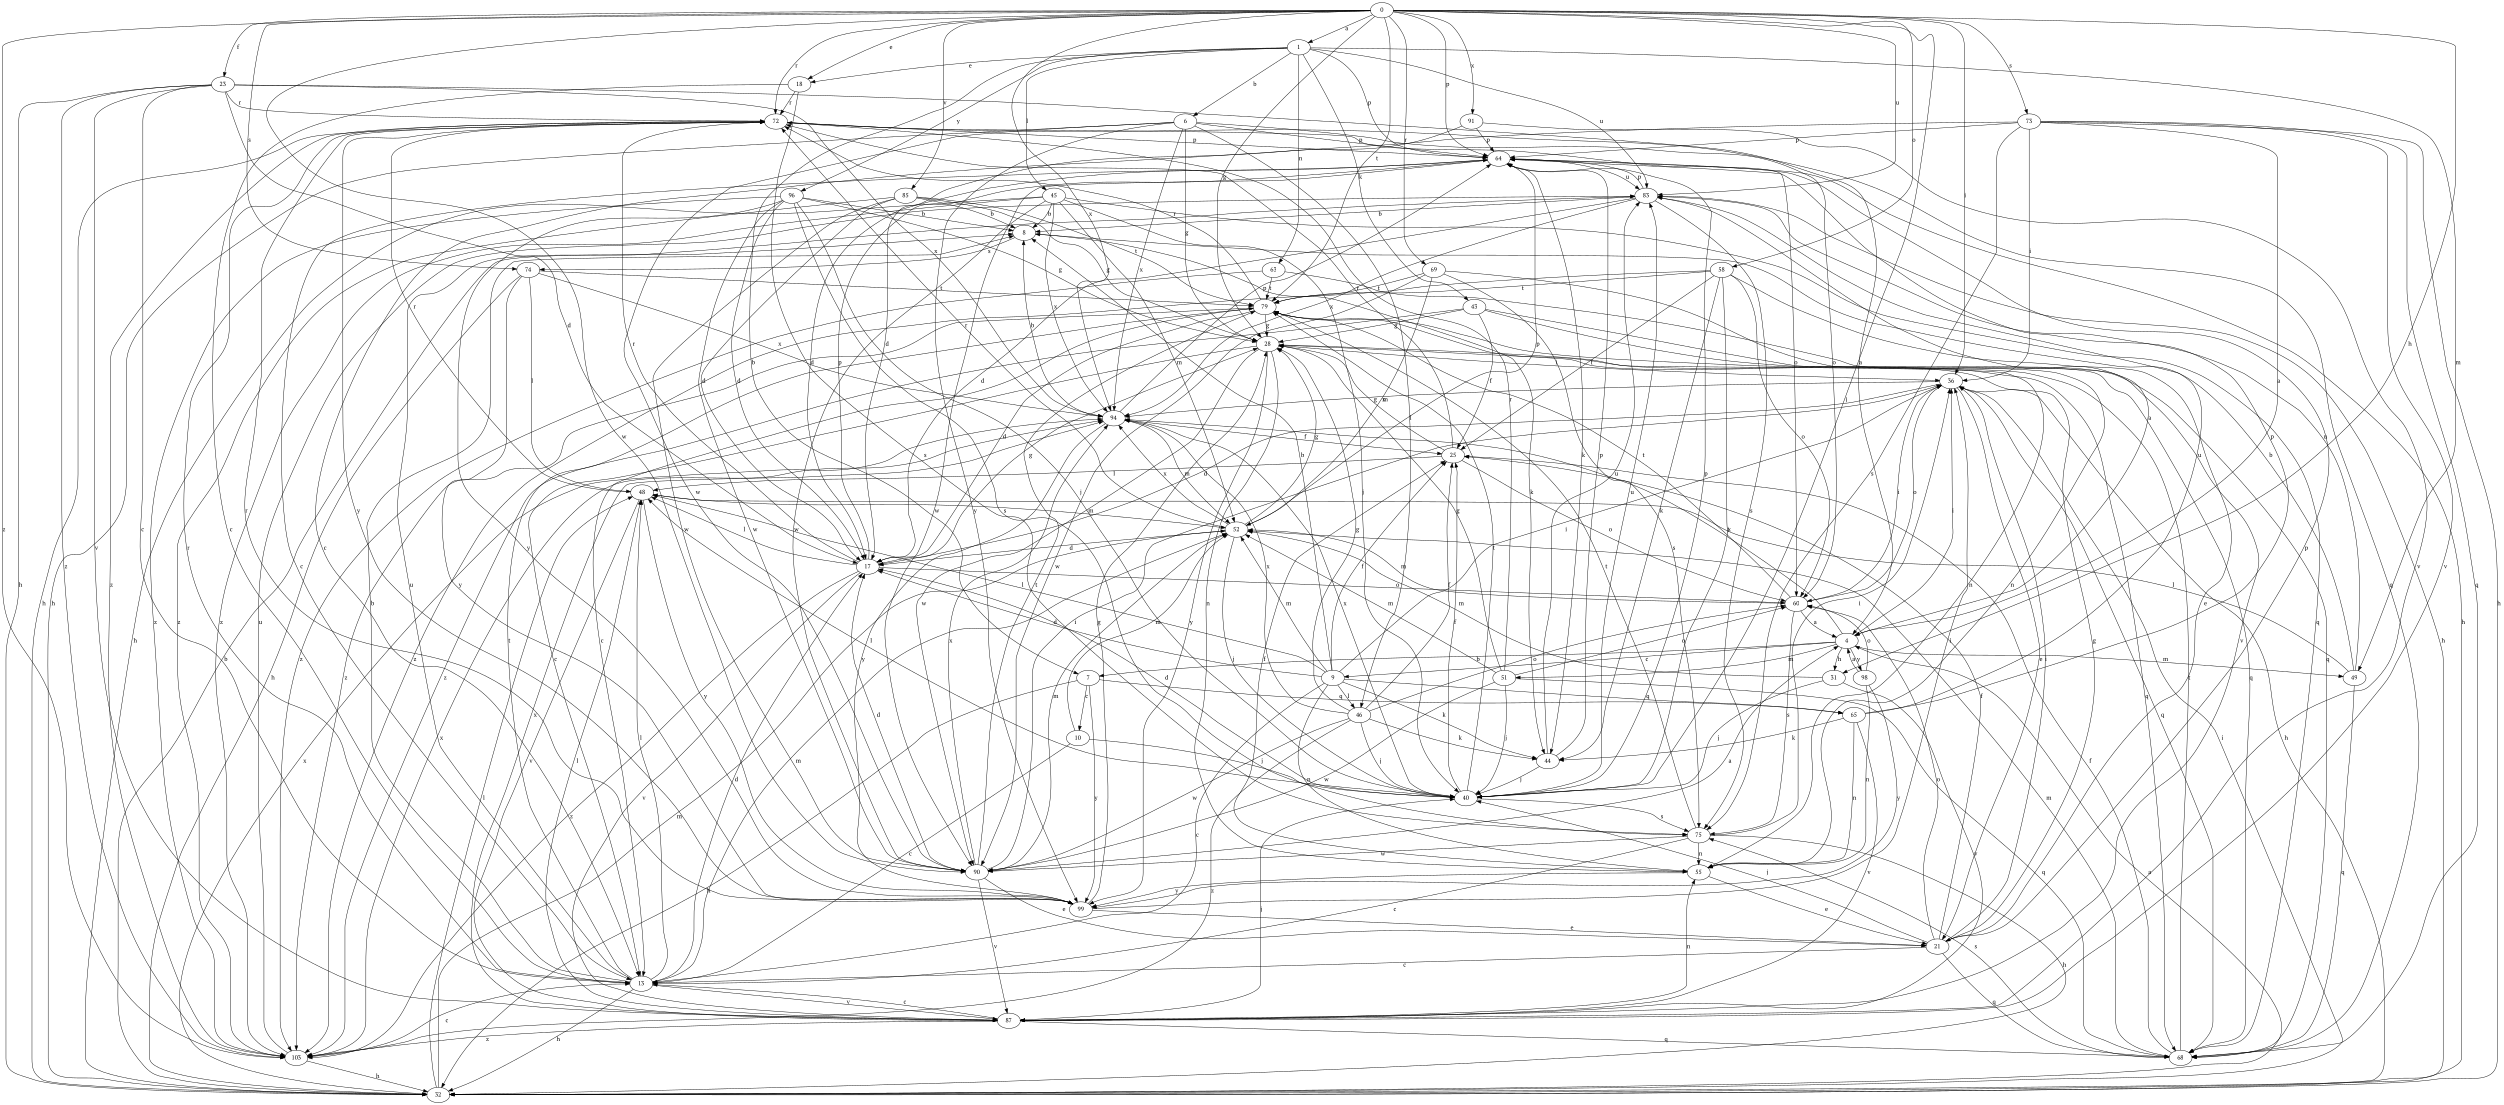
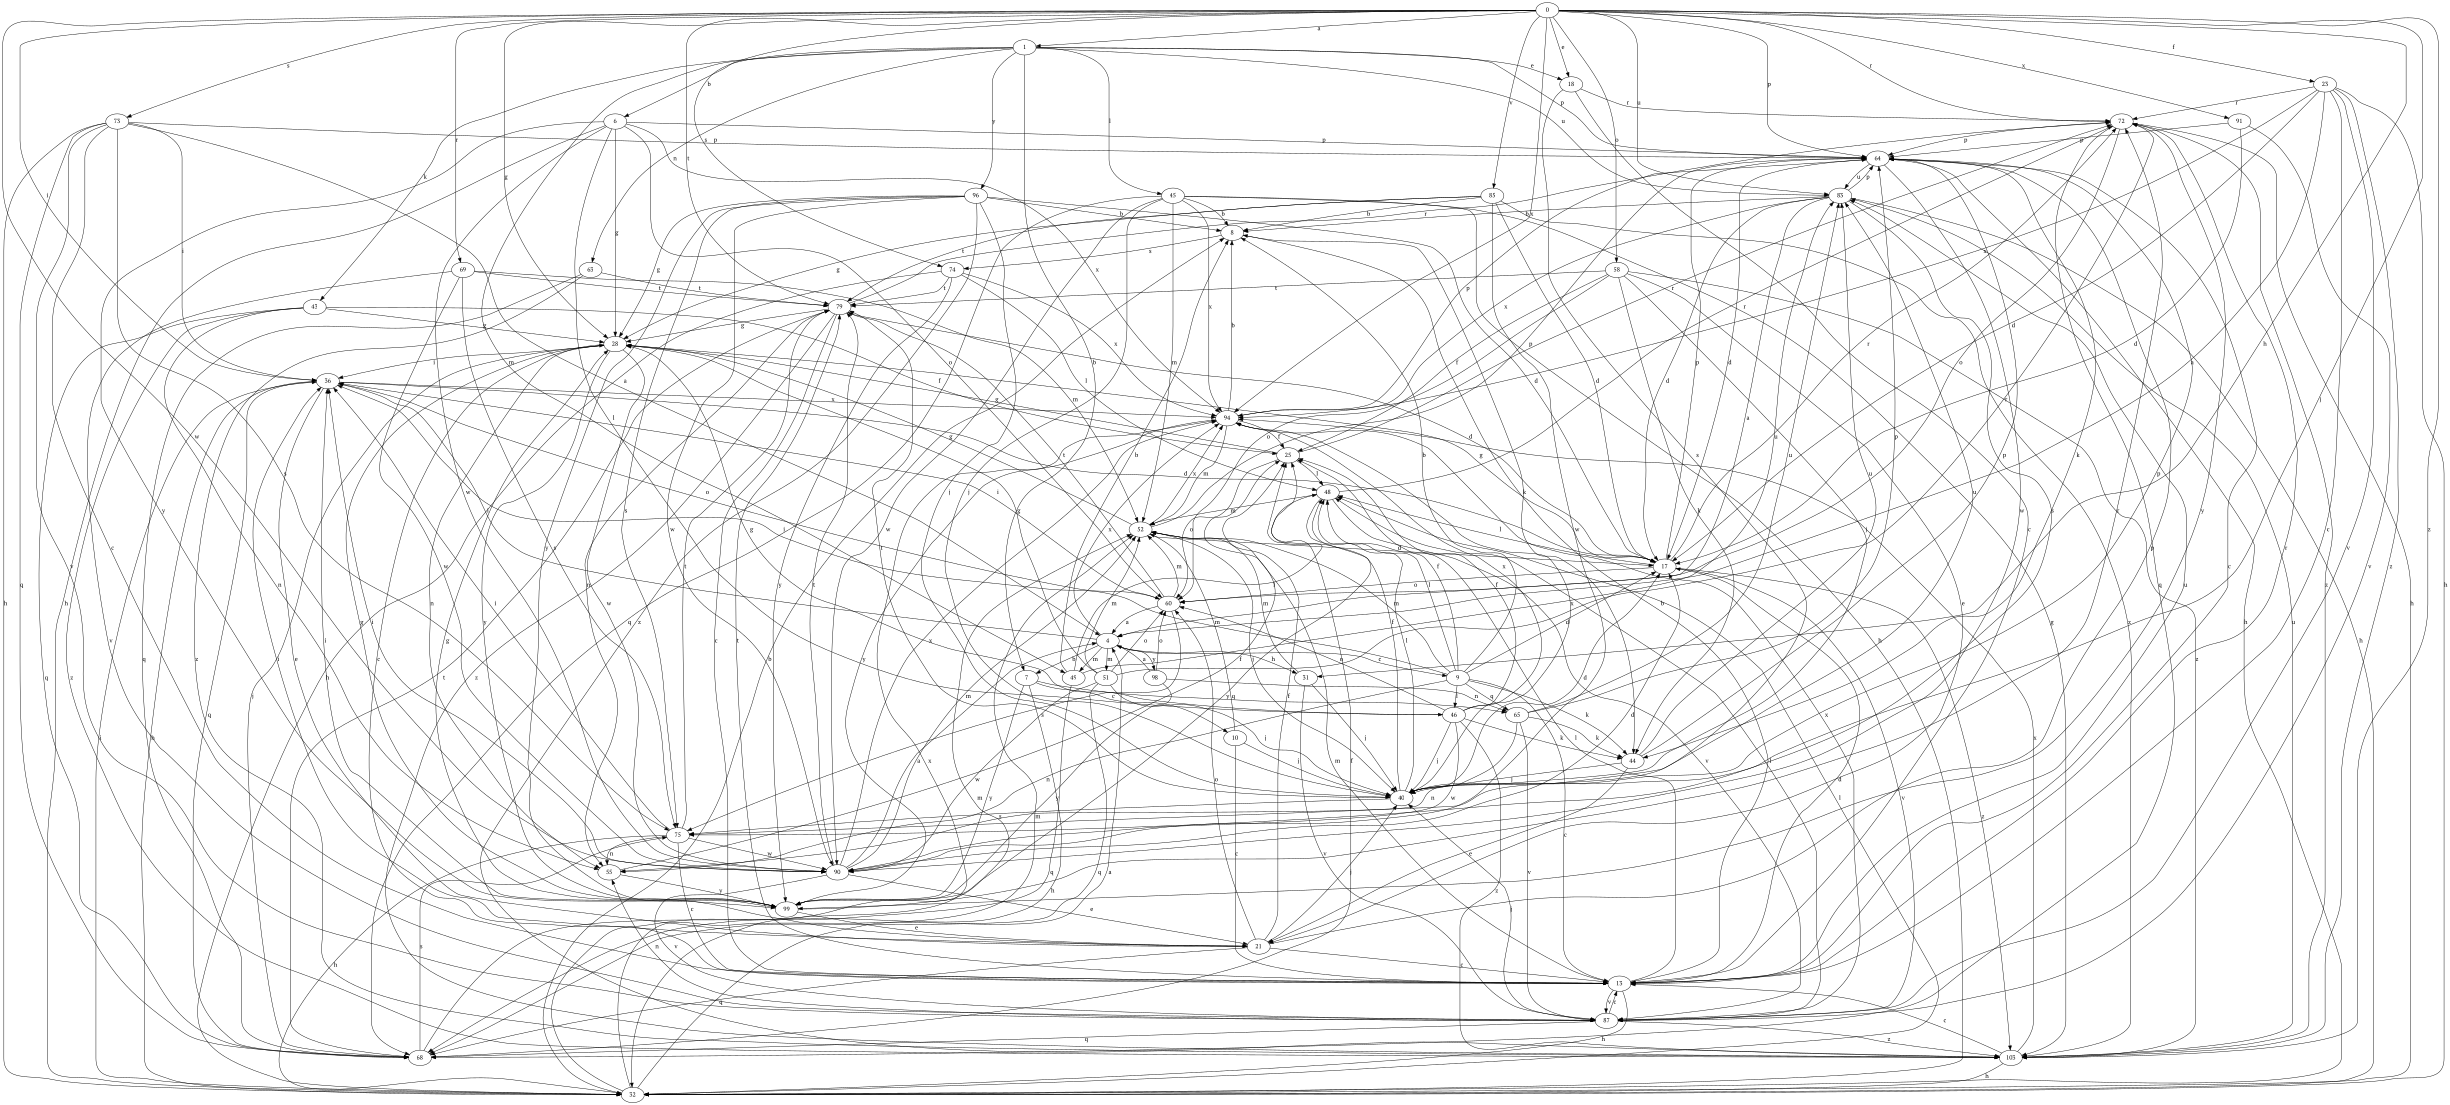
edge "52" -> "72": removed, label "r"
edge "45" -> "103": label "z" -> "g"
edge "28" -> "68": label "q" -> "j"
edge "98" -> "55": now "98" -> "65"
edge "55" -> "21": now "44" -> "21"
